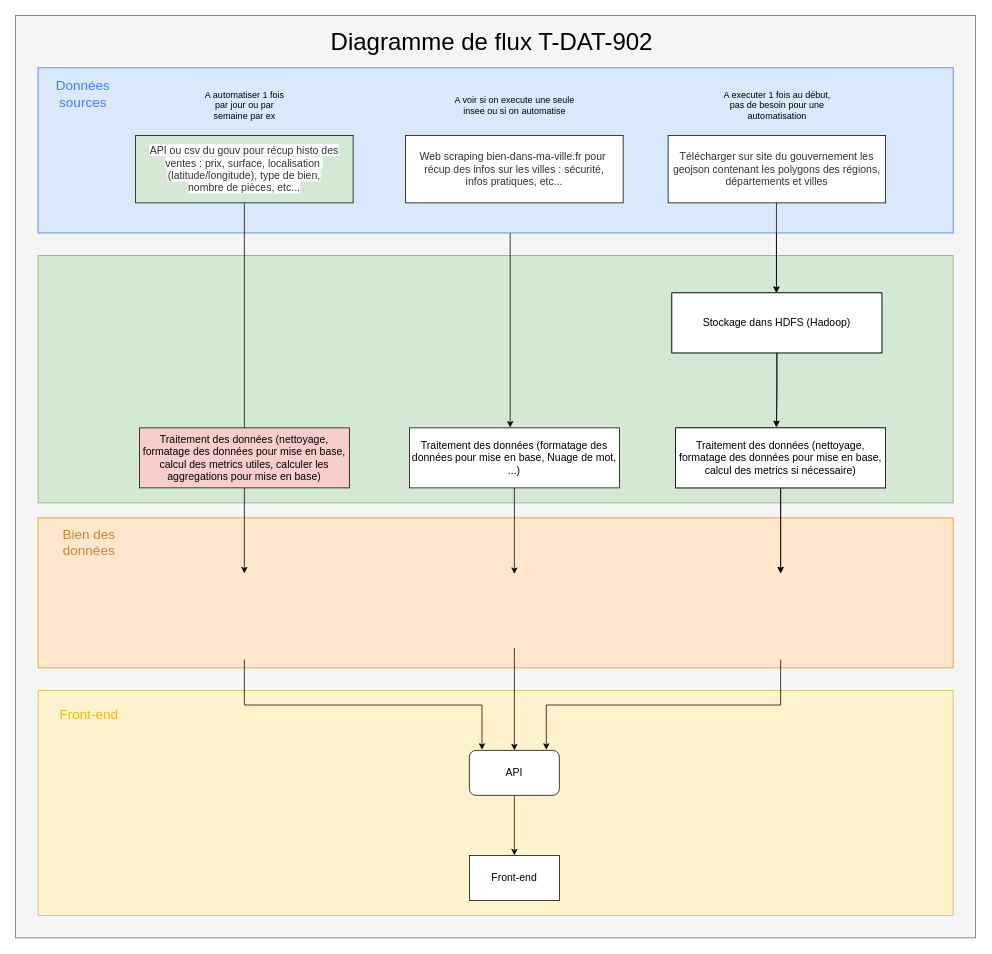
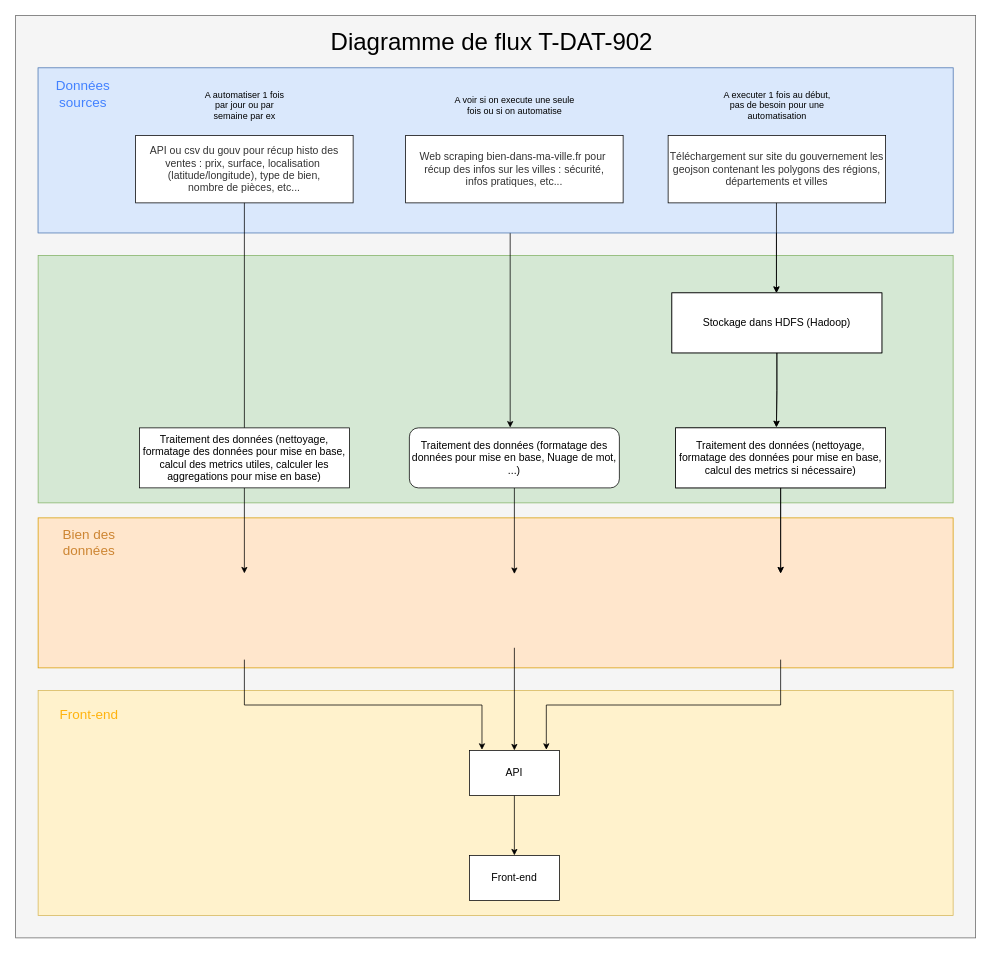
node "A voir si on execute une seule insee ou si on automatise": label "A voir si on execute une seule insee ou si on automatise" -> "A voir si on execute une seule fois ou si on automatise"
node "API ou csv du gouv pour récup histo des ventes : prix, surface, localisation (latitude/longitude), type de bien, nombre de pièces, etc...": fillcolor #d5e8d4 -> #ffffff
node "Télécharger sur site du gouvernement les geojson contenant les polygons des régions, départements et villes": label "Télécharger sur site du gouvernement les geojson contenant les polygons des régions, départements et villes" -> "Téléchargement sur site du gouvernement les geojson contenant les polygons des régions, départements et villes"
node "Traitement des données (nettoyage, formatage des données pour mise en base, calcul des metrics utiles, calculer les aggregations pour mise en base)": fillcolor #f8cecc -> #ffffff
node "Traitement des données (formatage des données pour mise en base, Nuage de mot, ...)": shape rectangle -> rounded rectangle
node "API": shape rounded rectangle -> rectangle
